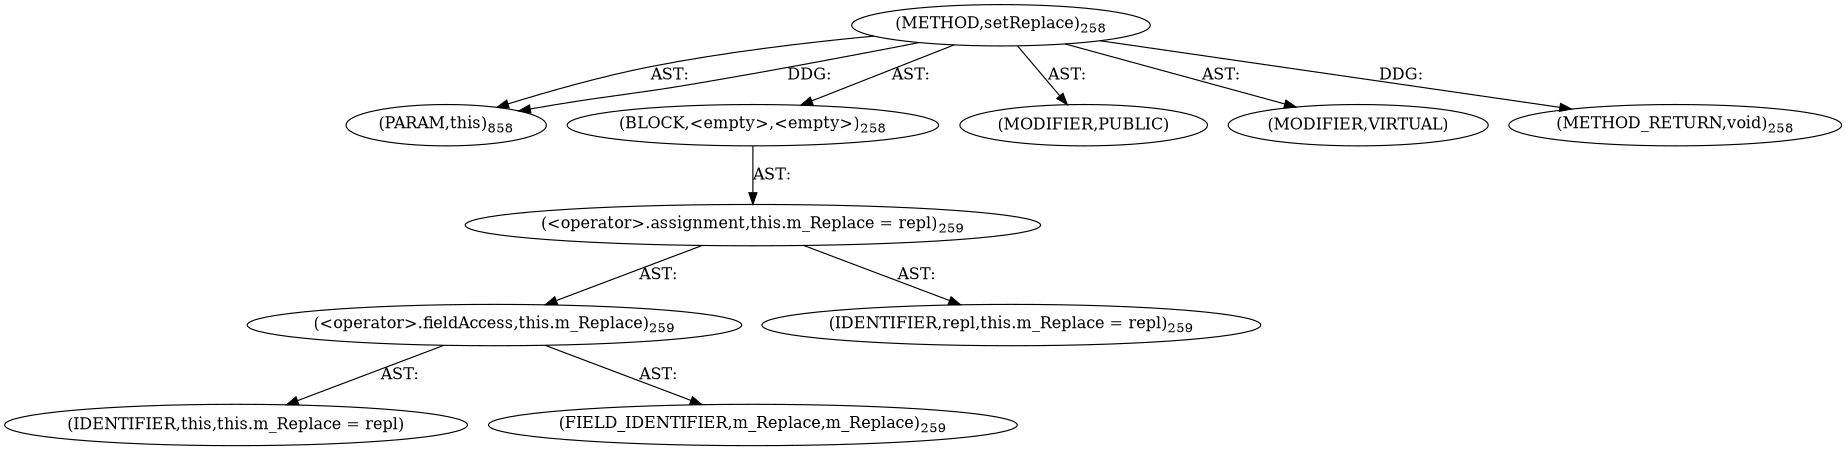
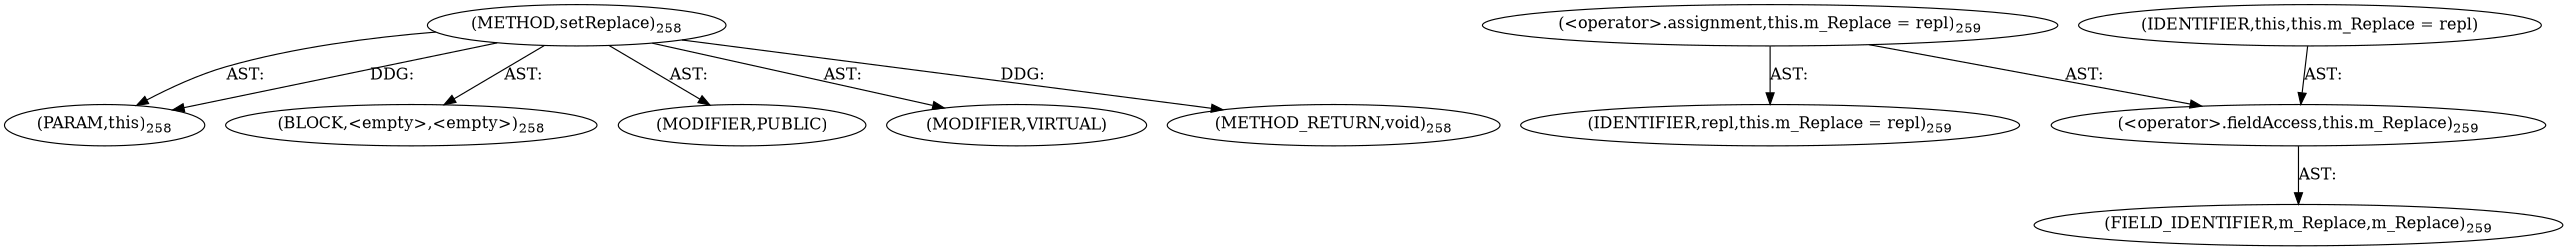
node "(PARAM,this)": text "858" -> "258"
edge "(BLOCK,<empty>,<empty>)" -> "(<operator>.assignment,this.m_Replace = repl)": removed, label "AST:"
edge "(<operator>.fieldAccess,this.m_Replace)" -> "(IDENTIFIER,this,this.m_Replace = repl)": reversed
